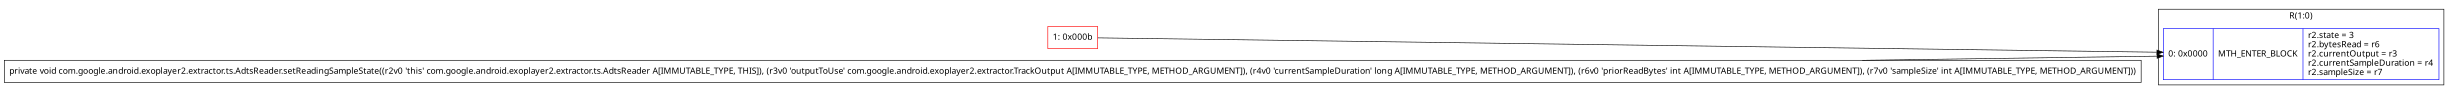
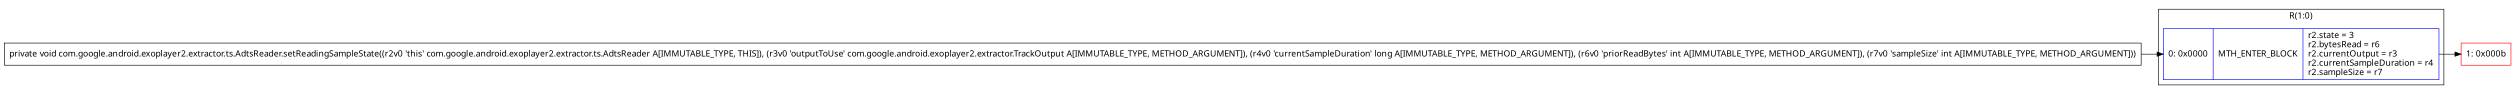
edge "1: 0x000b" -> "0: 0x0000": reversed
